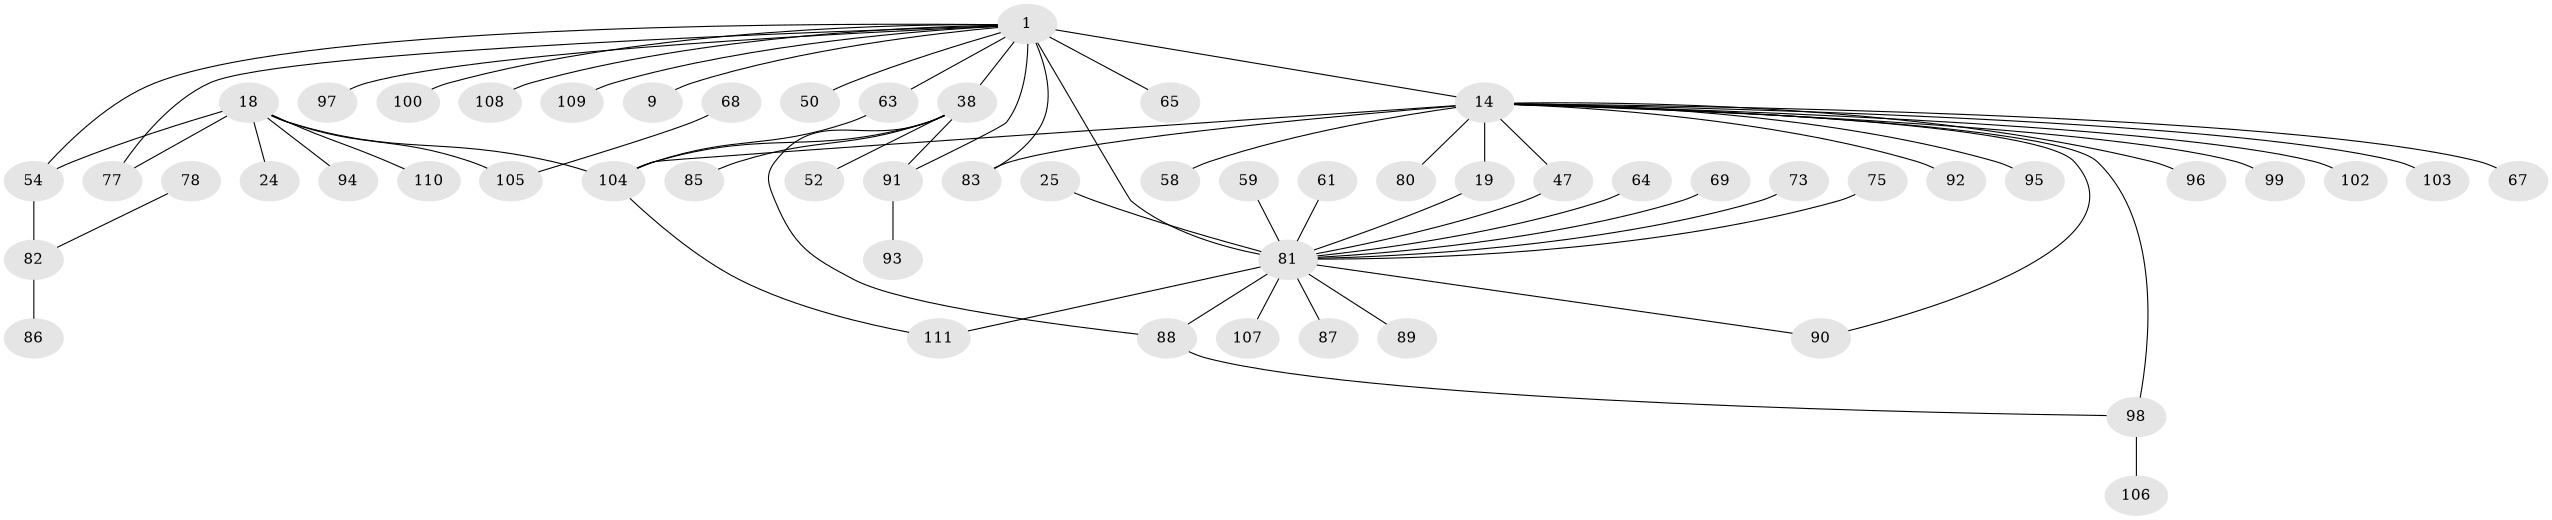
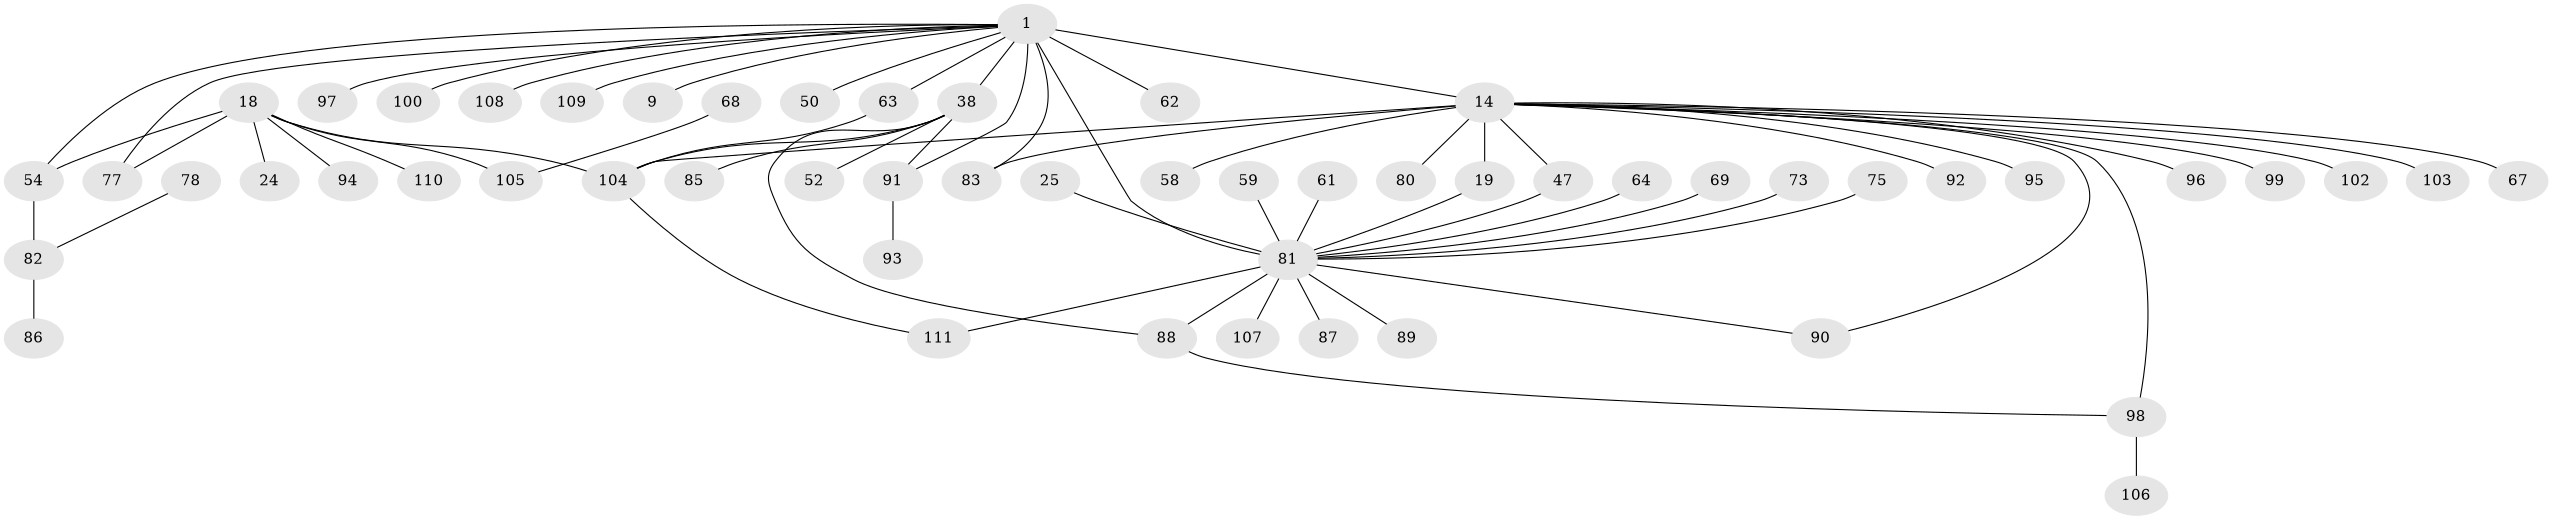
node "65": label "65" -> "62"
